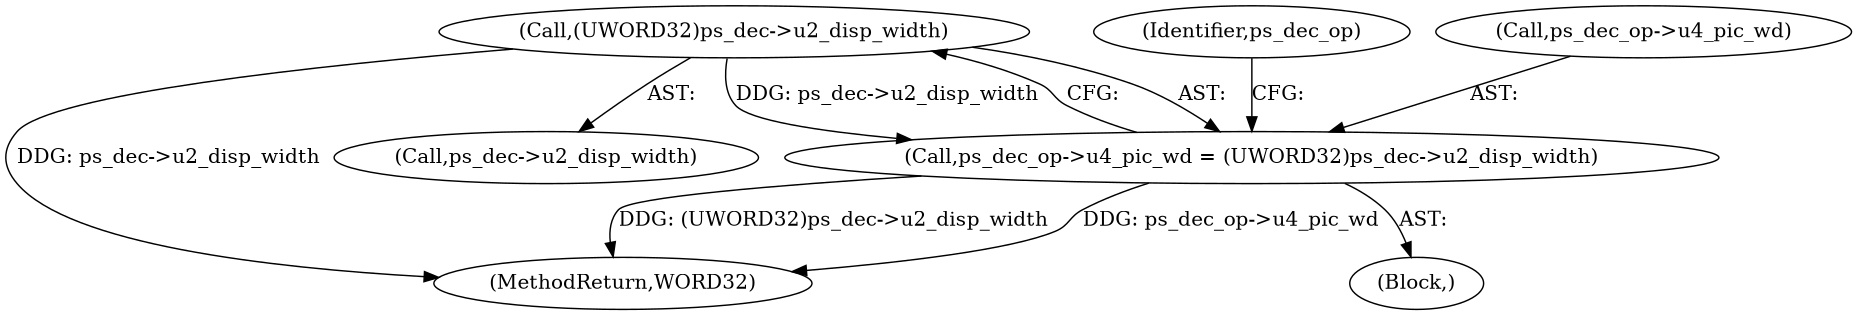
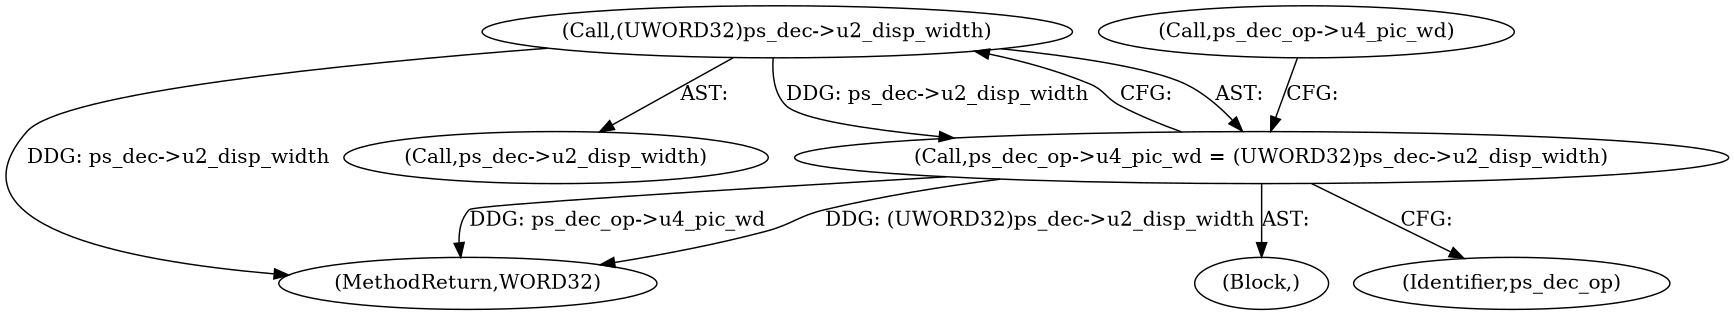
edge "(Identifier,ps_dec_op)" -> "(Call,ps_dec_op->u4_pic_wd = (UWORD32)ps_dec->u2_disp_width)": reversed
edge "(Call,ps_dec_op->u4_pic_wd)" -> "(Call,ps_dec_op->u4_pic_wd = (UWORD32)ps_dec->u2_disp_width)": label "AST: " -> "CFG: "
